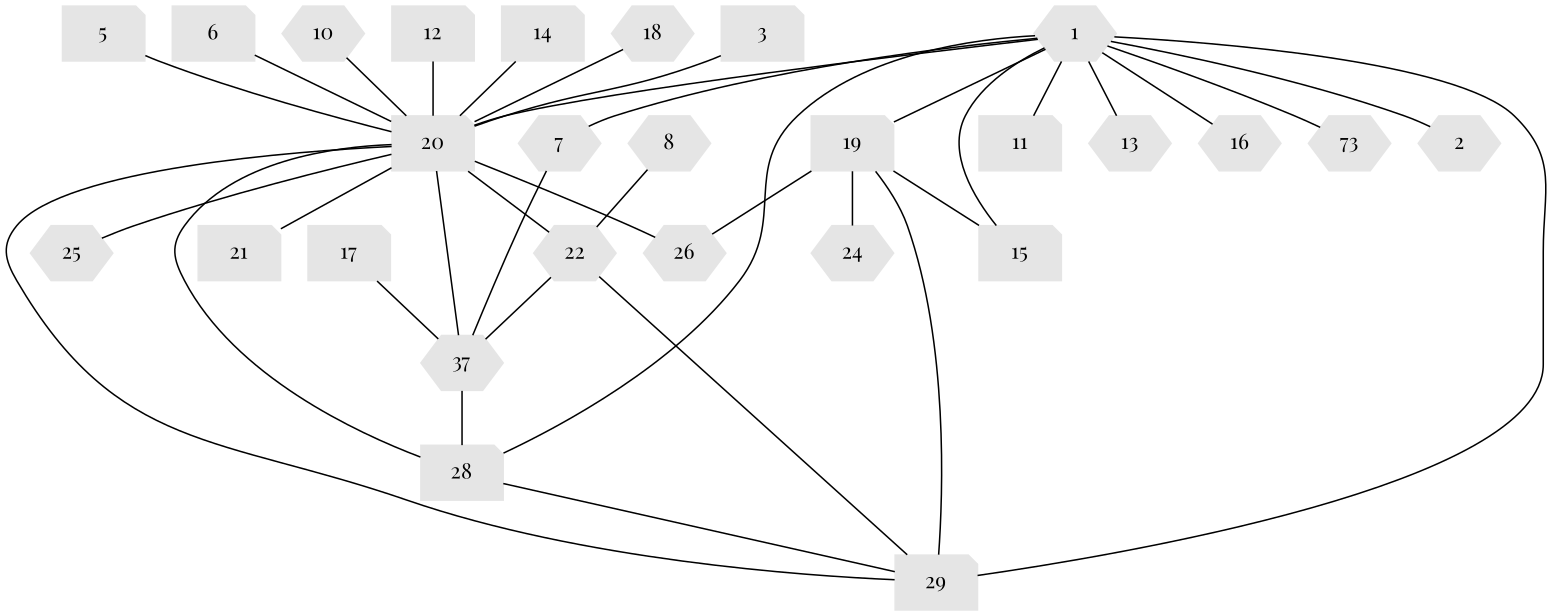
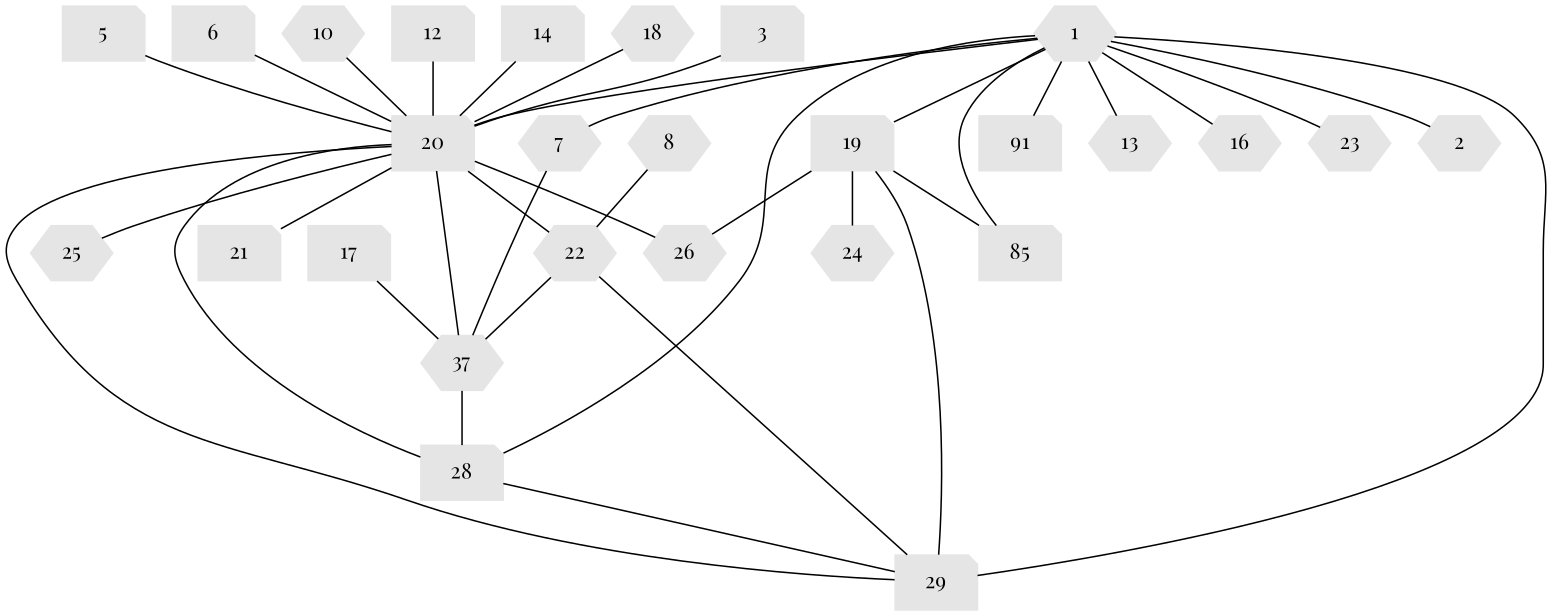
node "11": label "11" -> "91"
node "73": label "73" -> "23"
node "15": label "15" -> "85"
